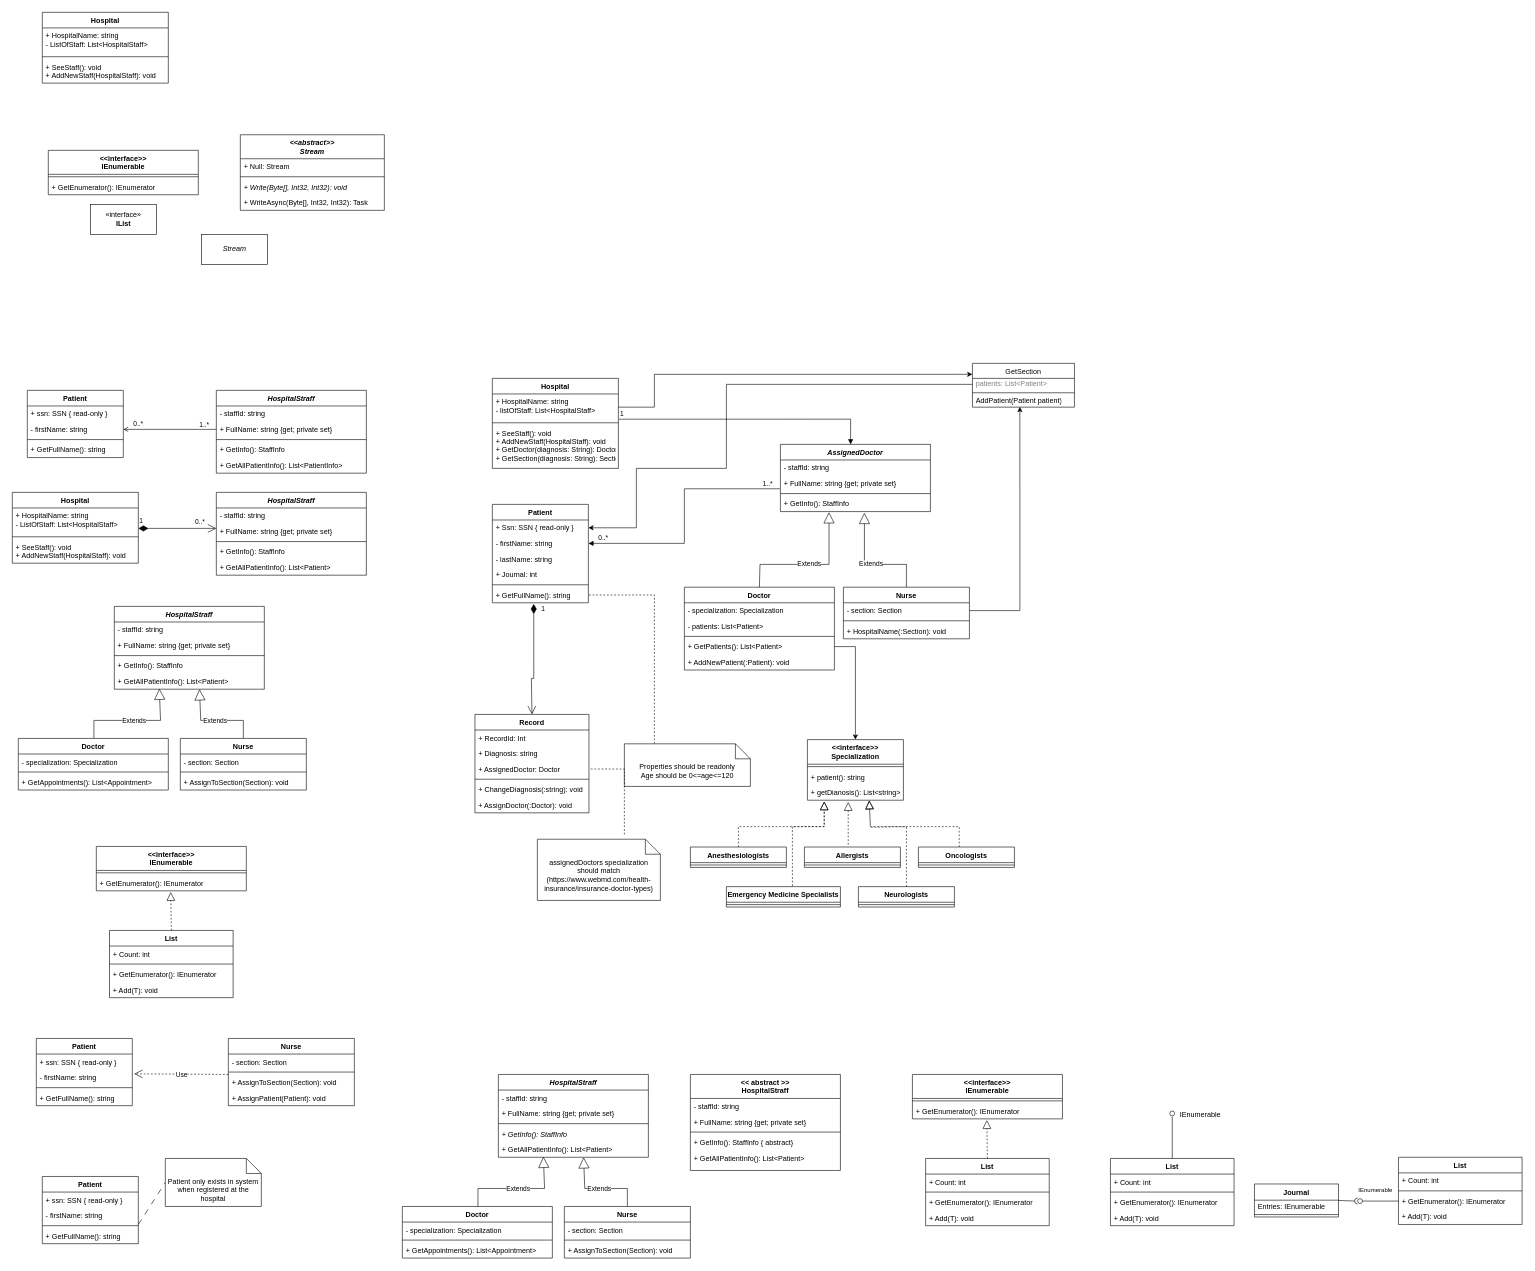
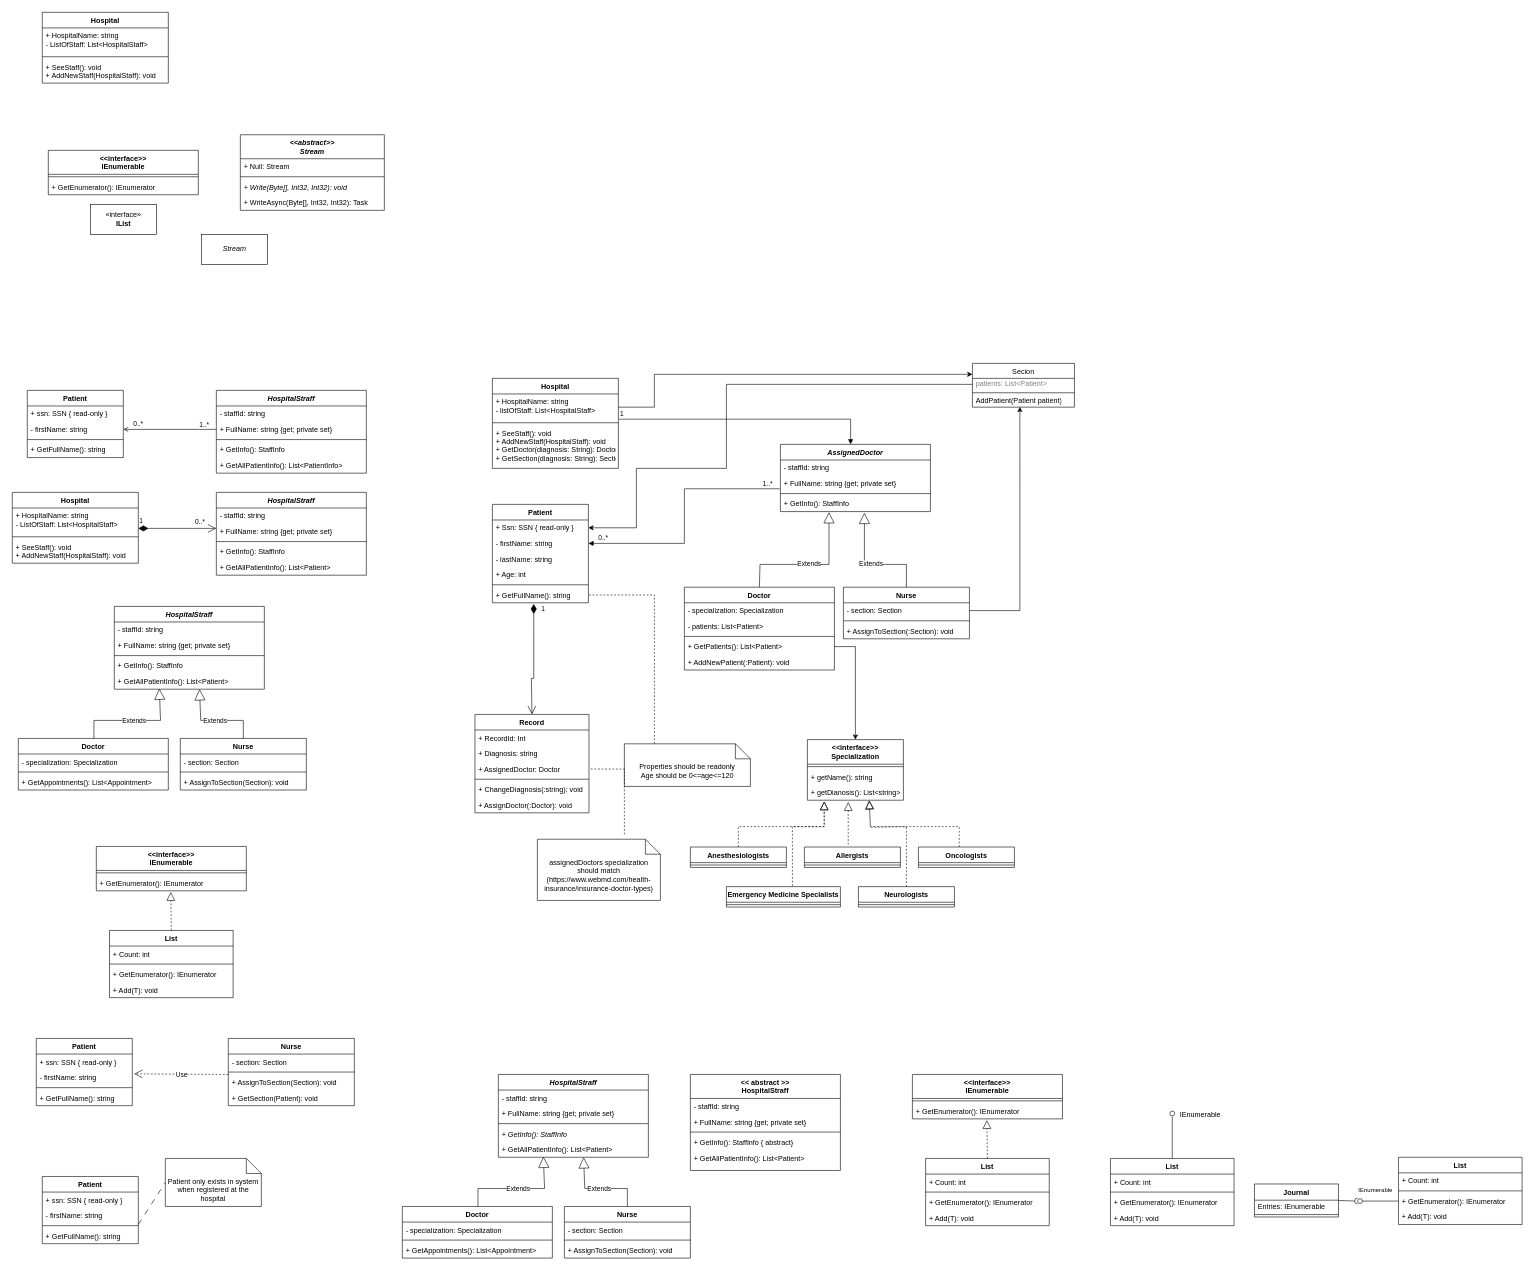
node "GetSection": label "GetSection" -> "Secion"
node "+ Journal: int": label "+ Journal: int" -> "+ Age: int"
node "+ HospitalName(:Section): void": label "+ HospitalName(:Section): void" -> "+ AssignToSection(:Section): void"
node "+ patient(): string": label "+ patient(): string" -> "+ getName(): string"
node "+ AssignPatient(Patient): void": label "+ AssignPatient(Patient): void" -> "+ GetSection(Patient): void"
